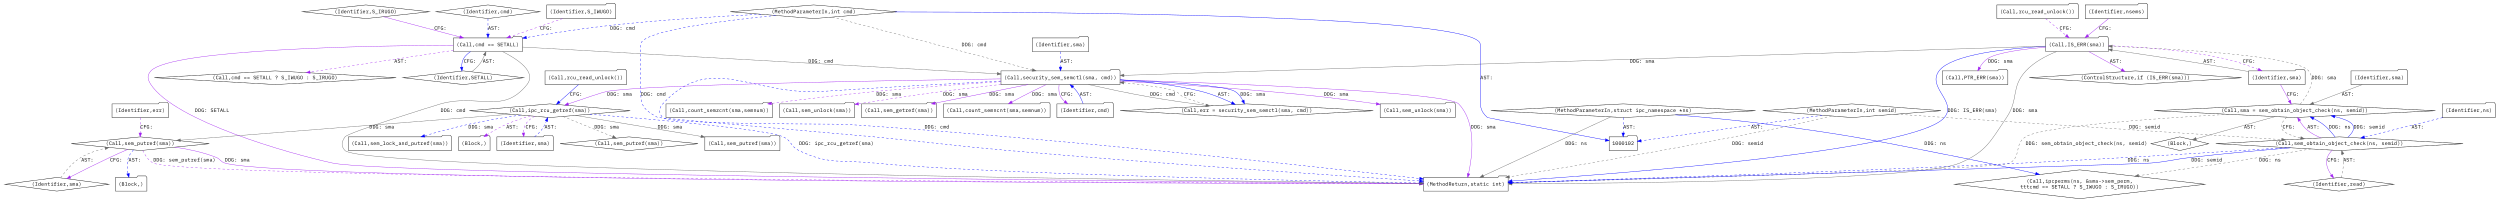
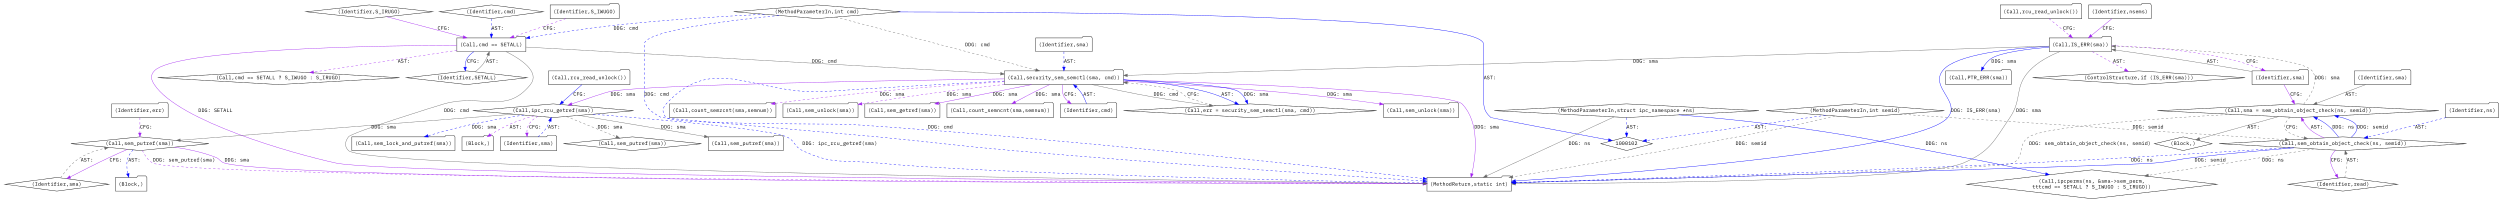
edge "(Call,IS_ERR(sma))" -> "(Call,PTR_ERR(sma))": color purple -> blue
edge "(Call,IS_ERR(sma))" -> "(ControlStructure,if (IS_ERR(sma)))": style solid -> dashed
node "1000102": shape folder -> diamond
